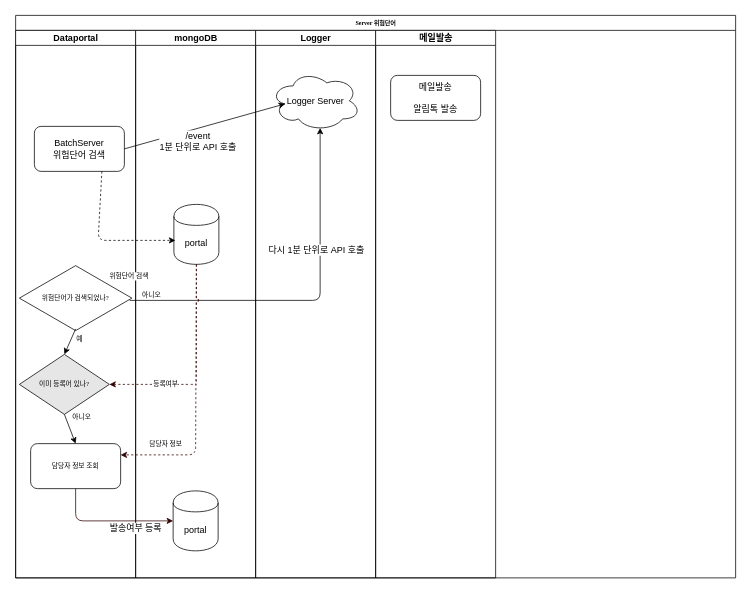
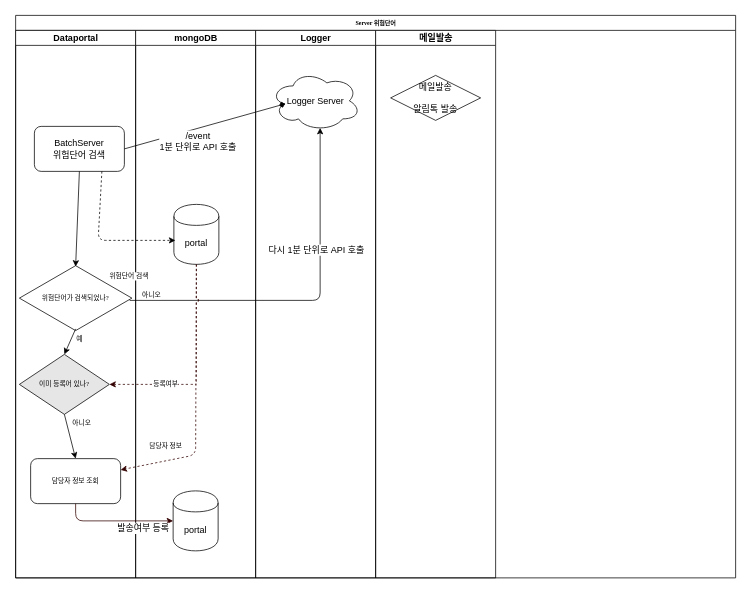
node "메일발송 알림톡 발송": shape rounded rectangle -> diamond
edge "BatchServer 위험단어 검색" -> "Logger Server": arrowhead classic -> diamond
edge "BatchServer 위험단어 검색" -> "위험단어가 검색되었나?": added
node "담당자 정보 조회": moved (75, 466) -> (75, 481)
